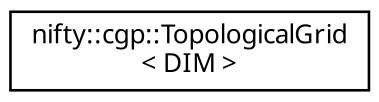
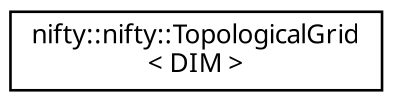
node "nifty::cgp::TopologicalGrid < DIM >": label "nifty::cgp::TopologicalGrid < DIM >" -> "nifty::nifty::TopologicalGrid < DIM >"
